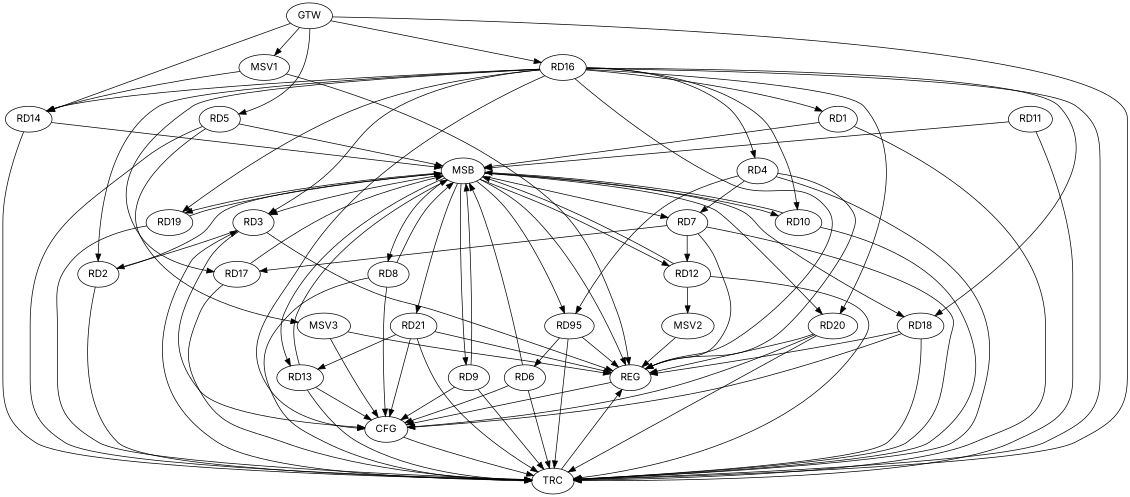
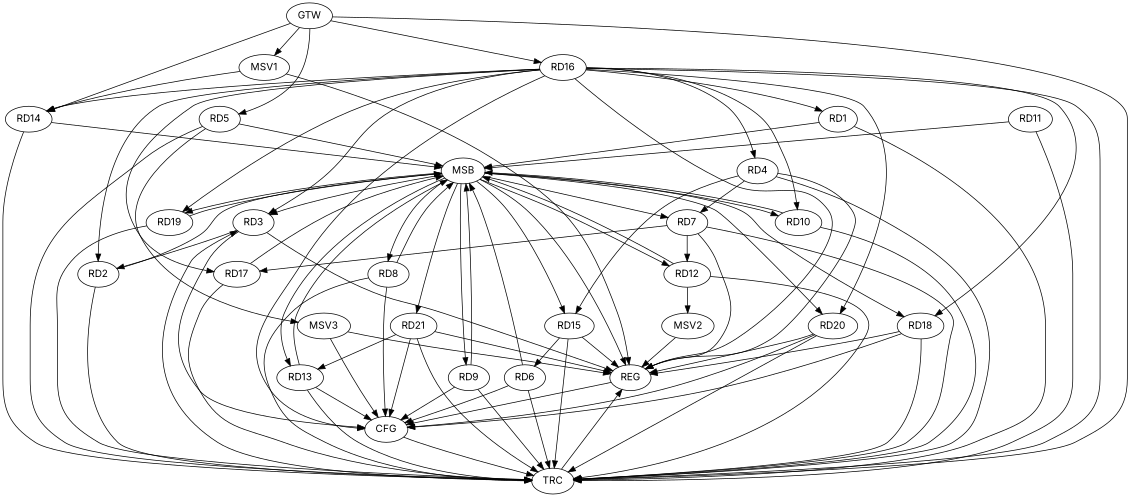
node "RD95": label "RD95" -> "RD15"
